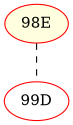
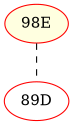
node "99D": label "99D" -> "89D"
